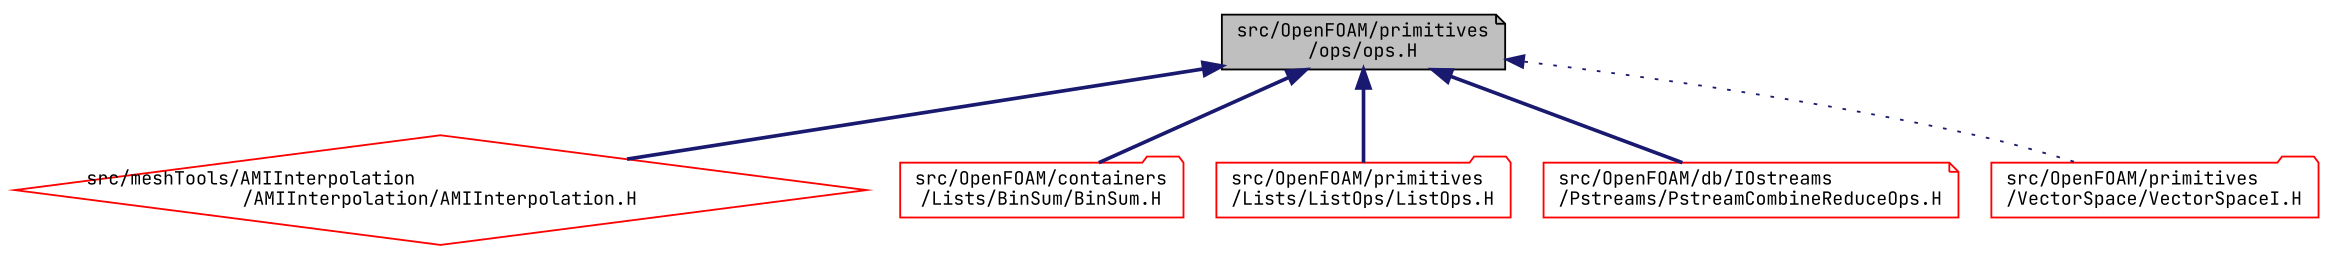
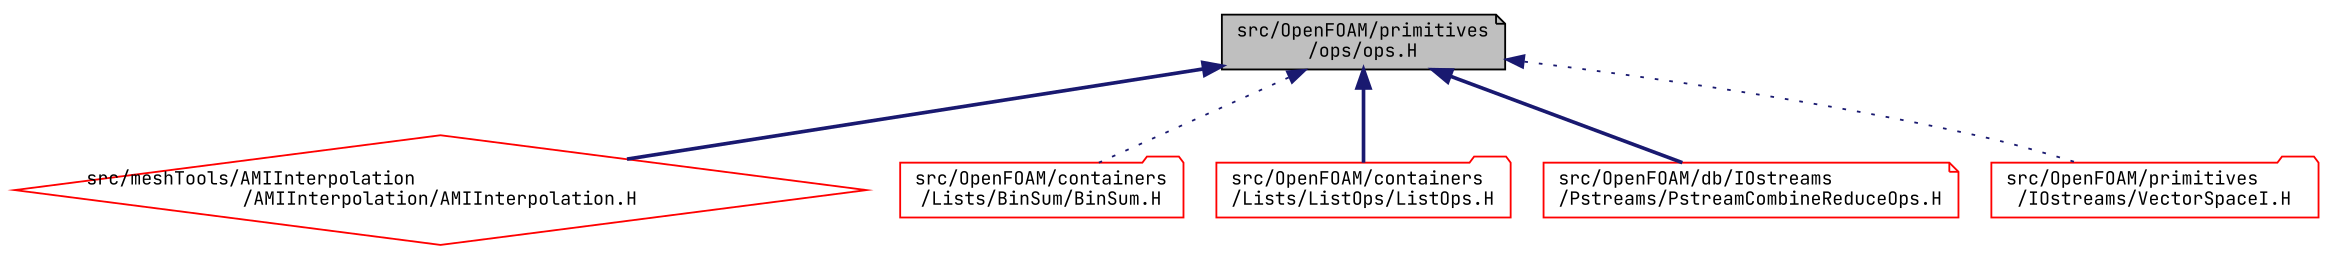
edge "src/OpenFOAM/containers /Lists/BinSum/BinSum.H" -> "src/OpenFOAM/primitives /ops/ops.H": style bold -> dotted
node "src/OpenFOAM/primitives /Lists/ListOps/ListOps.H": label "src/OpenFOAM/primitives /Lists/ListOps/ListOps.H" -> "src/OpenFOAM/containers /Lists/ListOps/ListOps.H"
node "src/OpenFOAM/primitives /VectorSpace/VectorSpaceI.H": label "src/OpenFOAM/primitives /VectorSpace/VectorSpaceI.H" -> "src/OpenFOAM/primitives /IOstreams/VectorSpaceI.H"
